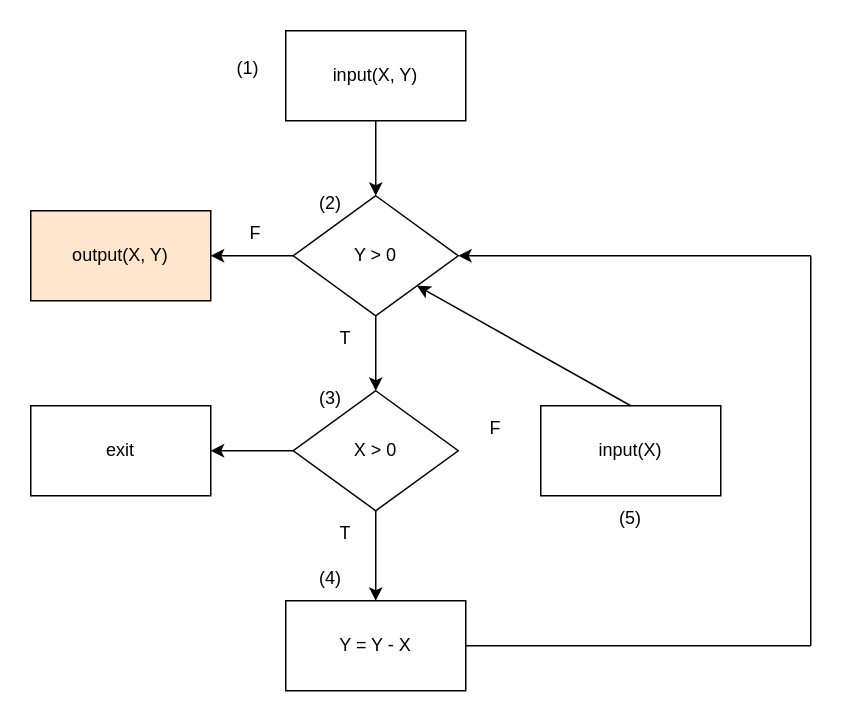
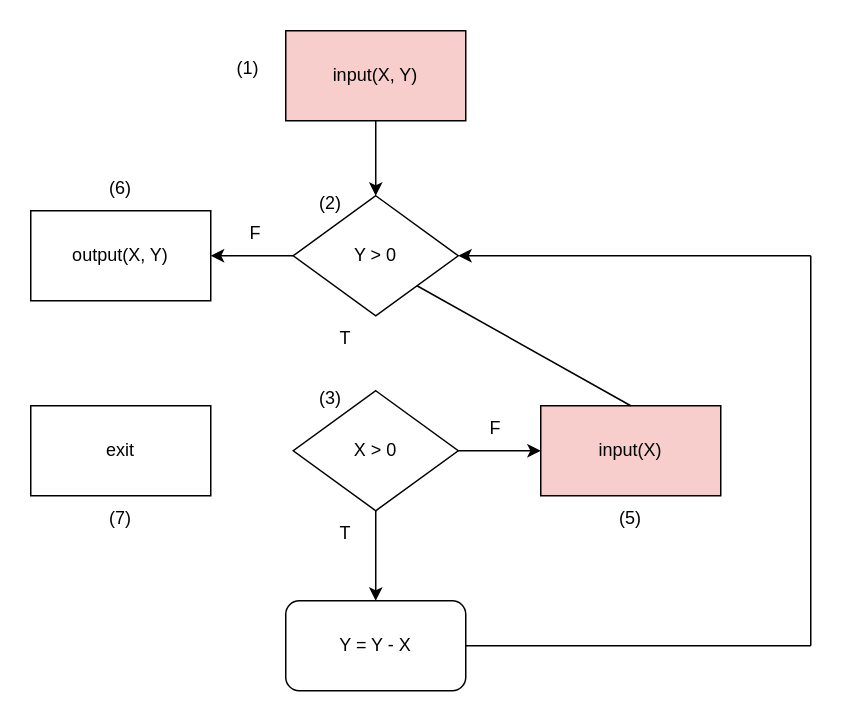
node "input(X, Y)": fillcolor #ffffff -> #f8cecc
node "(6)": added
node "output(X, Y)": fillcolor #ffe6cc -> #ffffff
edge "input(X)" -> "Y > 0": arrowhead classic -> none
edge "Y > 0" -> "X > 0": removed
edge "X > 0" -> "exit": now "X > 0" -> "input(X)"
node "input(X)": fillcolor #ffffff -> #f8cecc
node "(7)": added
node "(4)": removed
node "Y = Y - X": shape rectangle -> rounded rectangle
